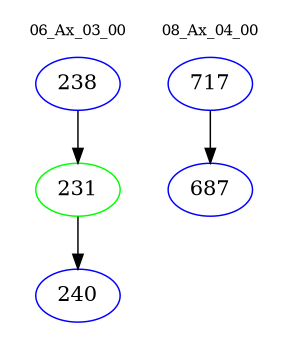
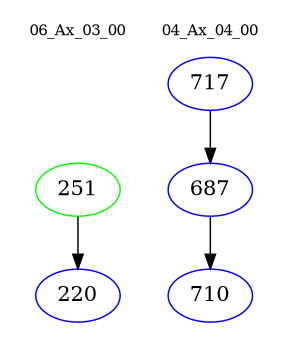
cluster "08_Ax_04_00": label "08_Ax_04_00" -> "04_Ax_04_00"
node "238": removed
node "231": label "231" -> "251"
node "240": label "240" -> "220"
node "710": added
